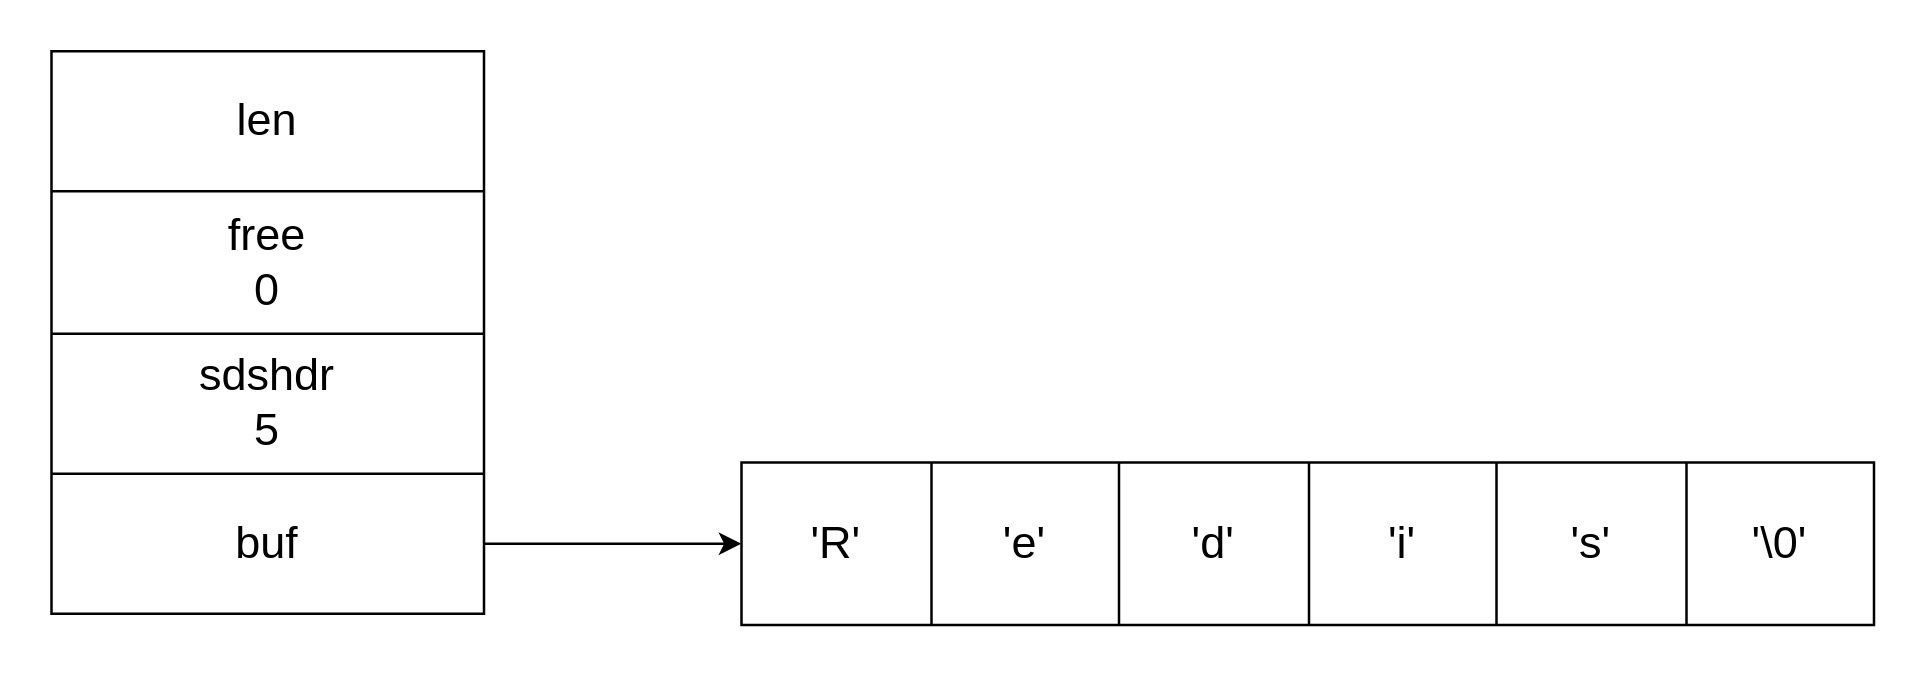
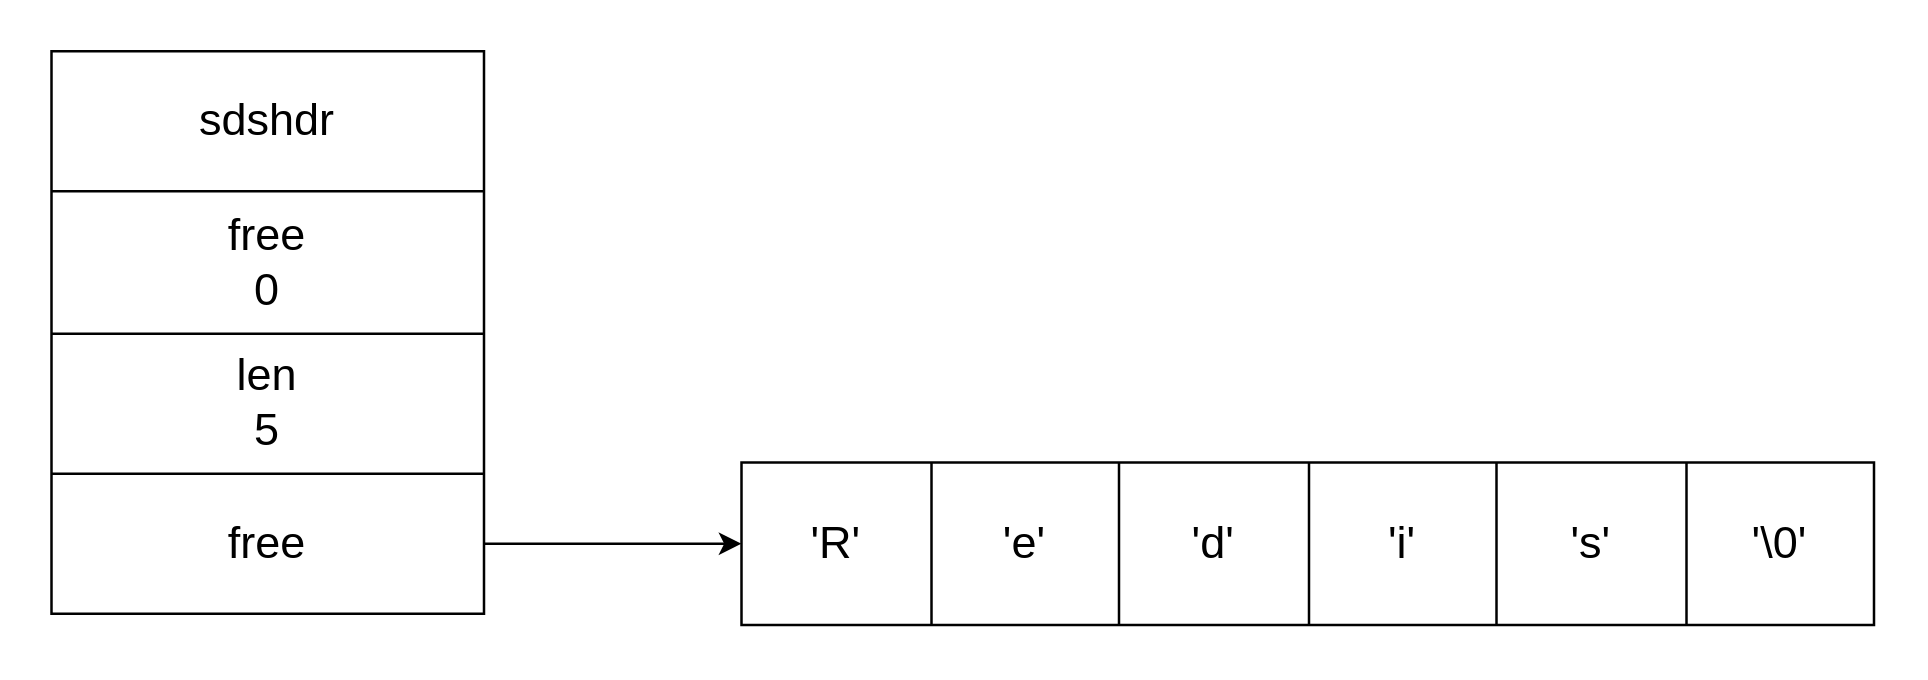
node "len": label "len" -> "sdshdr"
node "sdshdr 5": label "sdshdr 5" -> "len 5"
node "buf": label "buf" -> "free"
